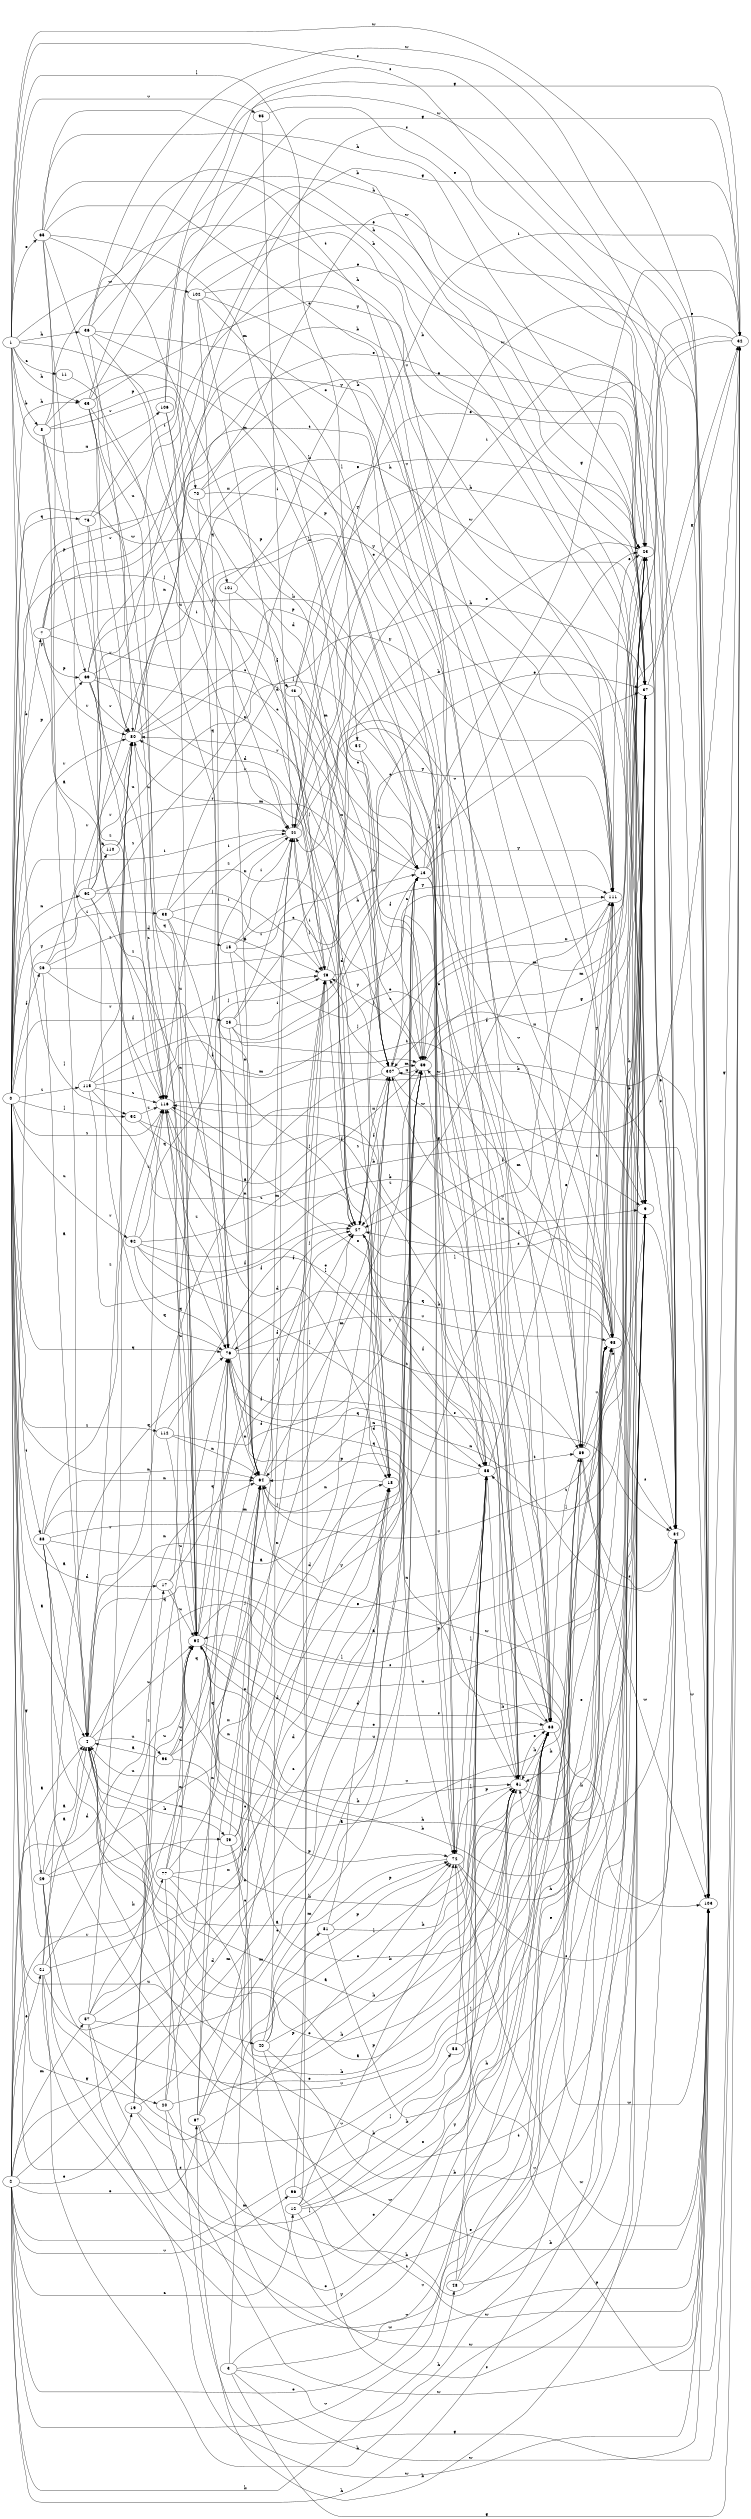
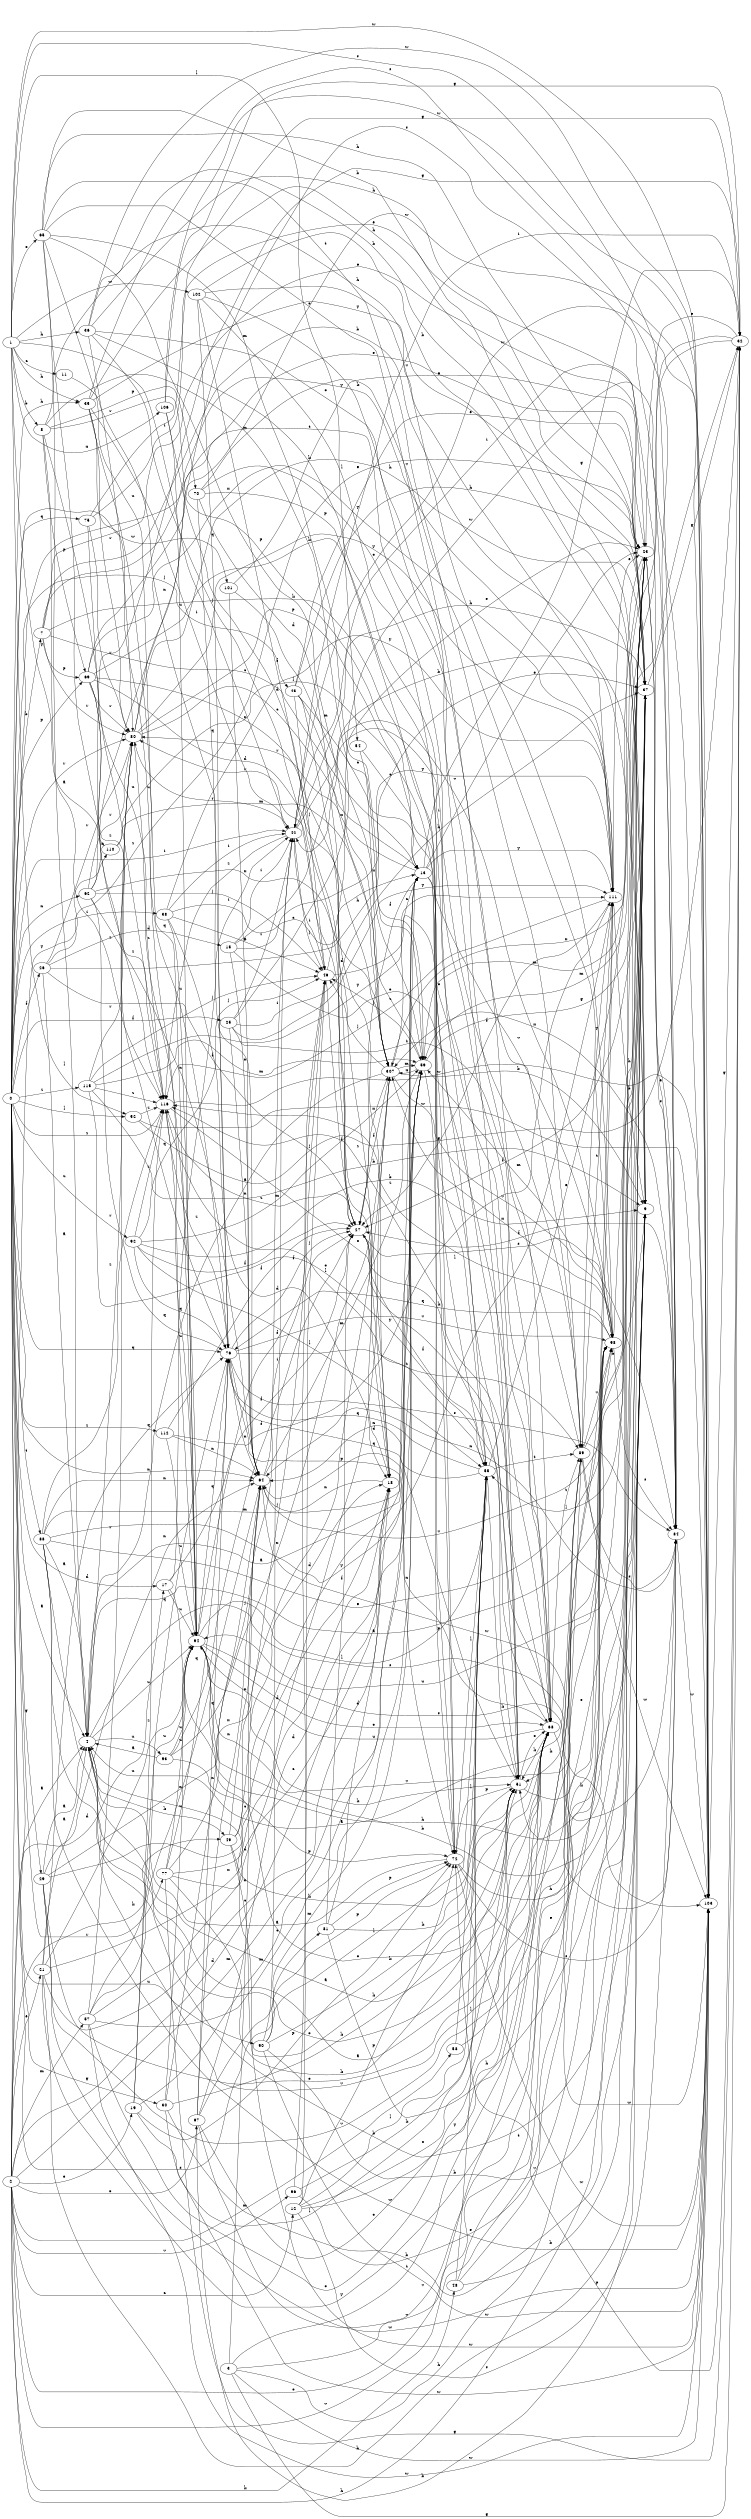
node "95": removed
edge "81" -> "27": added, label "f"
node "40": label "40" -> "90"
node "20": label "20" -> "30"
